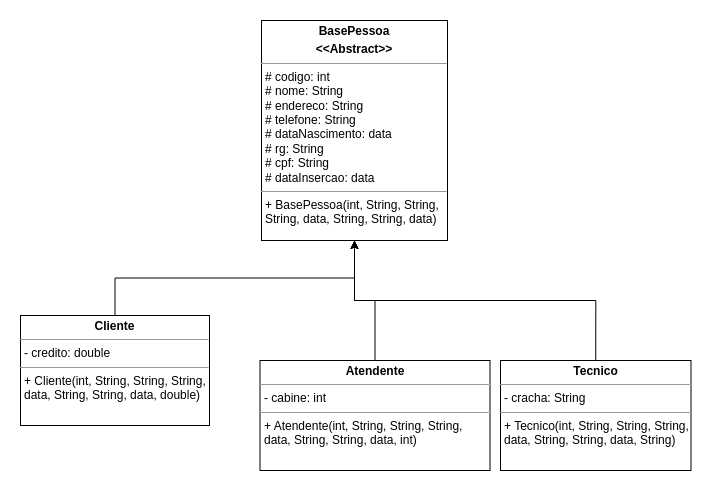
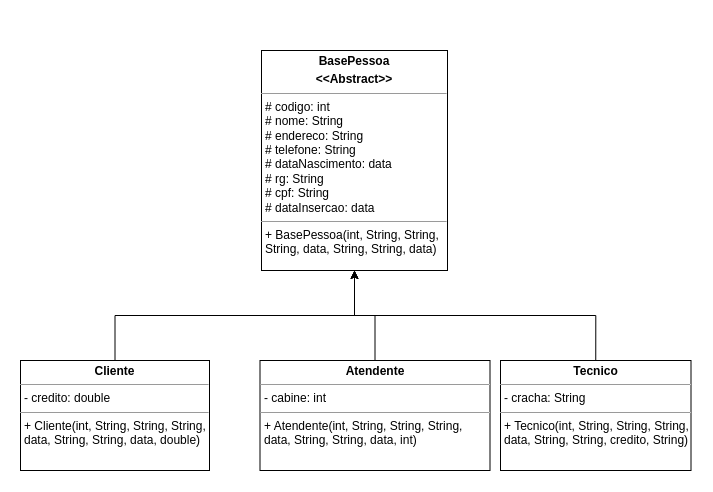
node "BasePessoa <<Abstract>> # codigo: int # nome: String # endereco: String # telefone: String # dataNascimento: data # rg: String # cpf: String # dataInsercao: data + BasePessoa(int, String, String, String, data, String, String, data)": moved (355, 131) -> (355, 161)
node "Cliente - credito: double + Cliente(int, String, String, String, data, String, String, data, double)": moved (115, 371) -> (115, 416)
node "Tecnico - cracha: String + Tecnico(int, String, String, String, data, String, String, data, String)": label "Tecnico - cracha: String + Tecnico(int, String, String, String, data, String, String, data, String)" -> "Tecnico - cracha: String + Tecnico(int, String, String, String, data, String, String, credito, String)"
